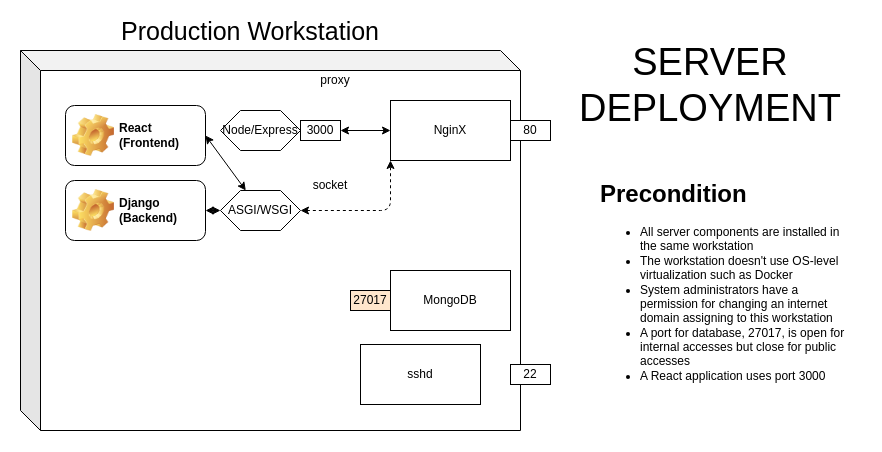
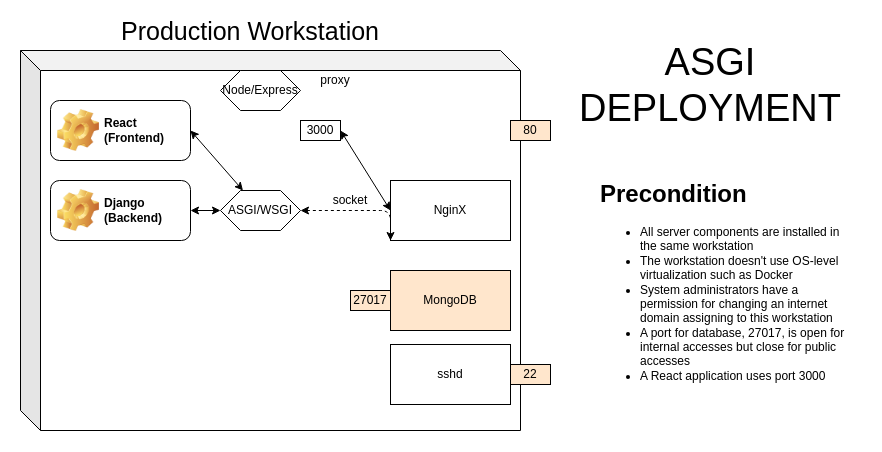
node "SERVER DEPLOYMENT": label "SERVER DEPLOYMENT" -> "ASGI DEPLOYMENT"
node "Node/Express": moved (261, 131) -> (261, 91)
node "NginX": moved (451, 131) -> (451, 211)
node "80": fillcolor #ffffff -> #ffe6cc
node "React (Frontend)": moved (136, 136) -> (121, 131)
node "socket": moved (331, 186) -> (351, 201)
node "Django (Backend)": moved (136, 211) -> (121, 211)
node "MongoDB": fillcolor #ffffff -> #ffe6cc
node "sshd": moved (421, 375) -> (451, 375)
node "22": fillcolor #ffffff -> #ffe6cc
